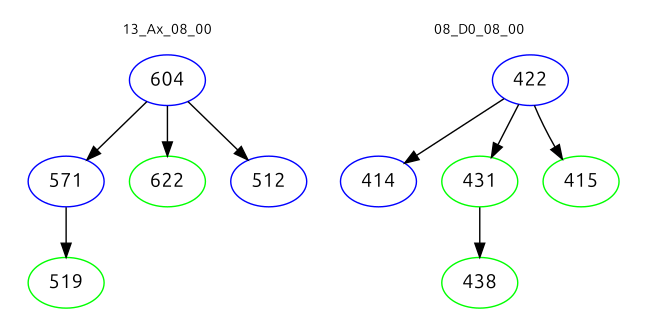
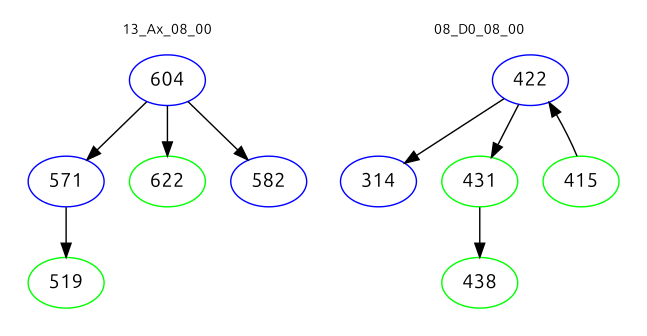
edge "422" -> "415": reversed
node "512": label "512" -> "582"
node "414": label "414" -> "314"
